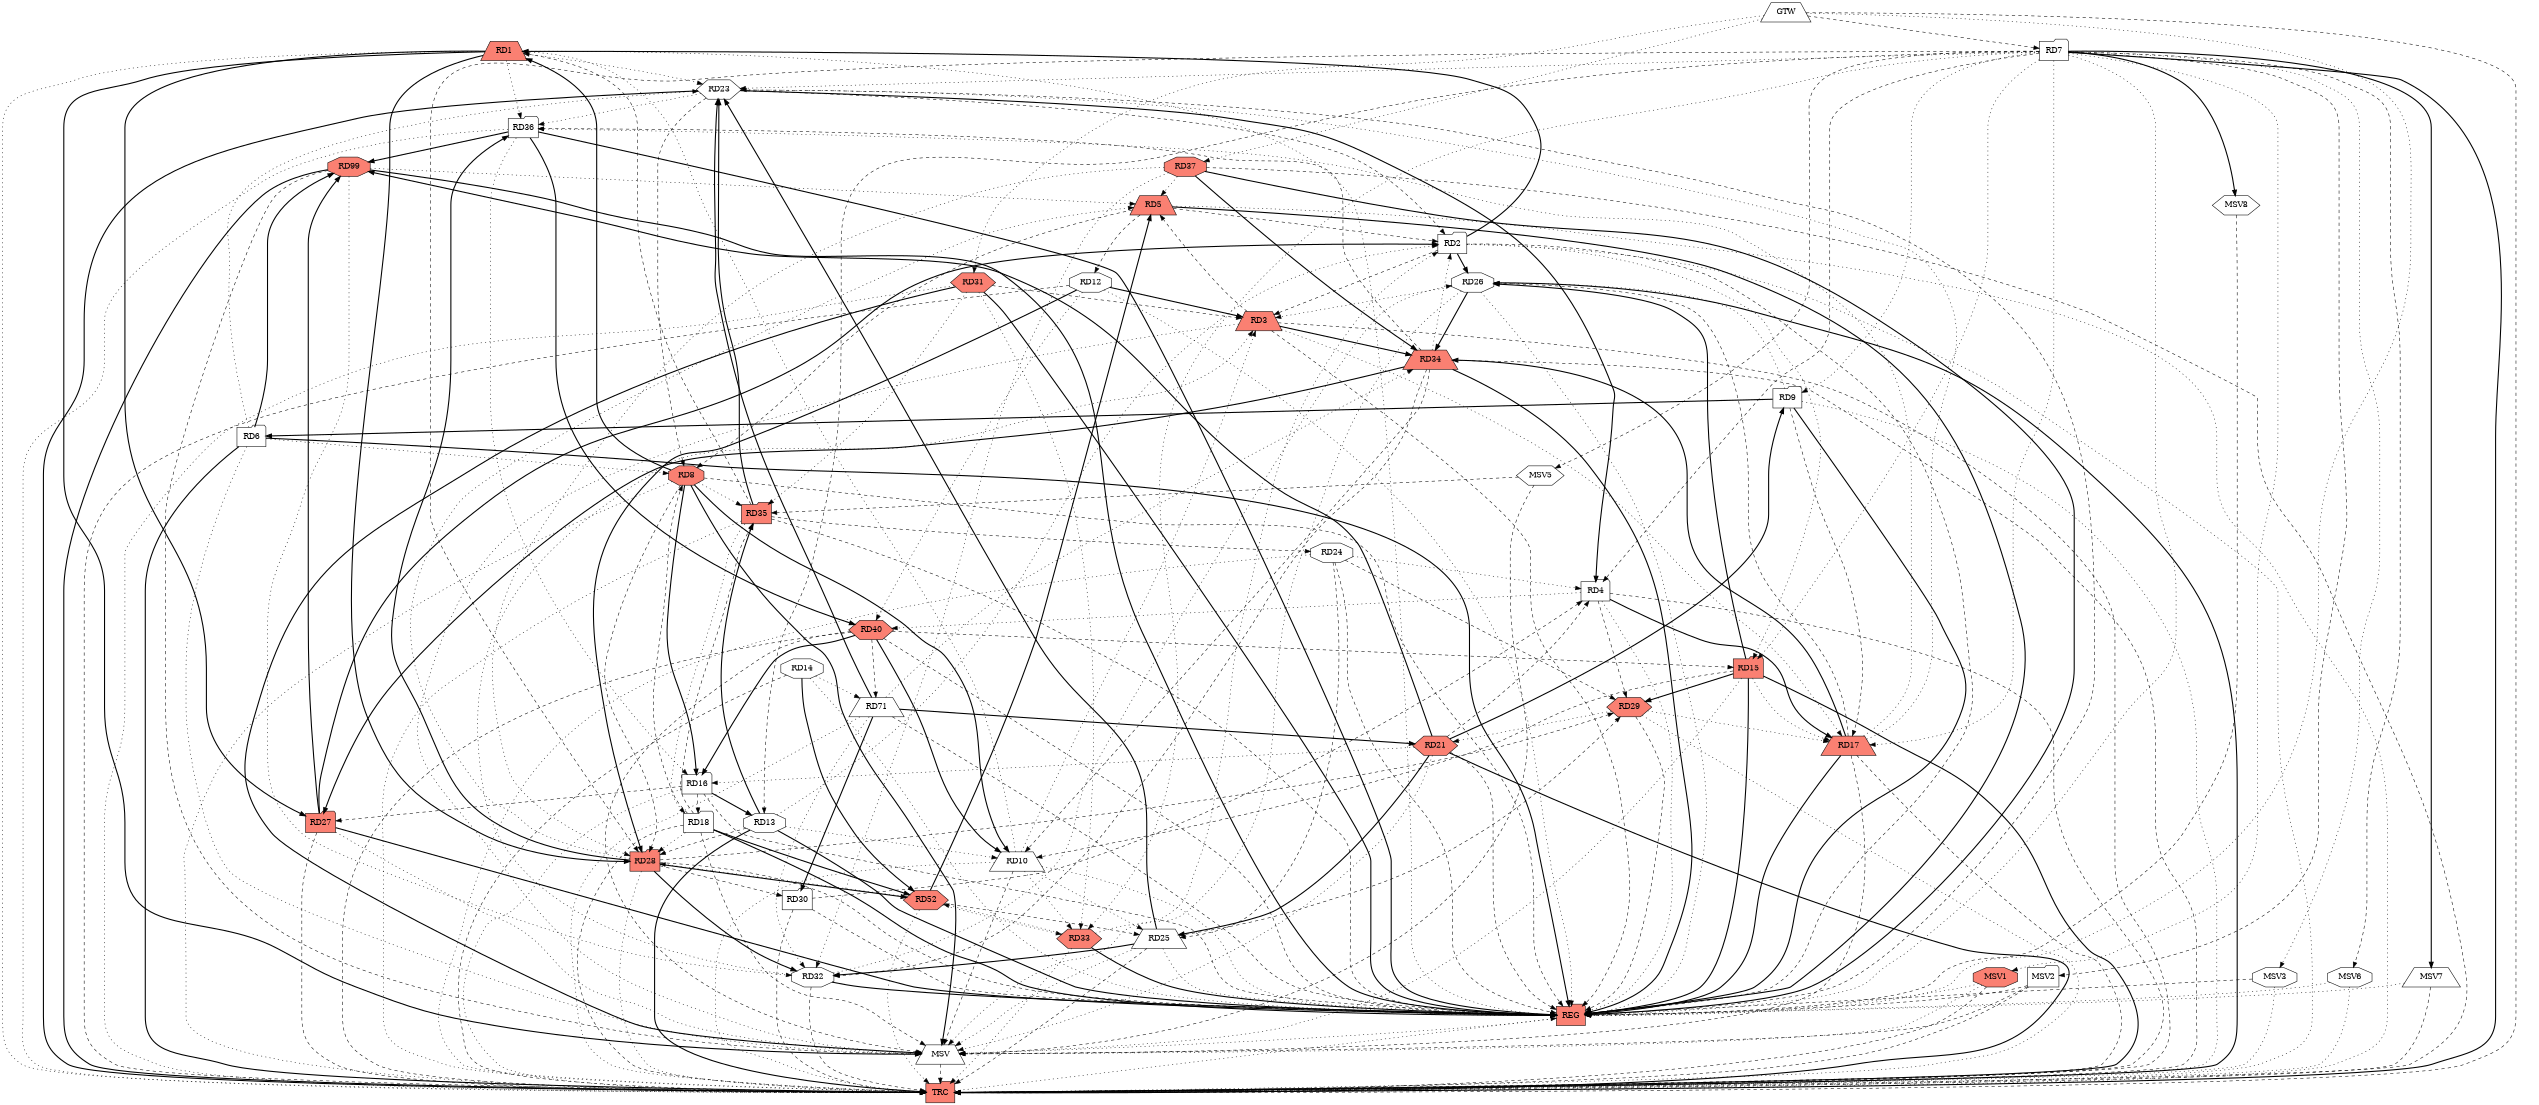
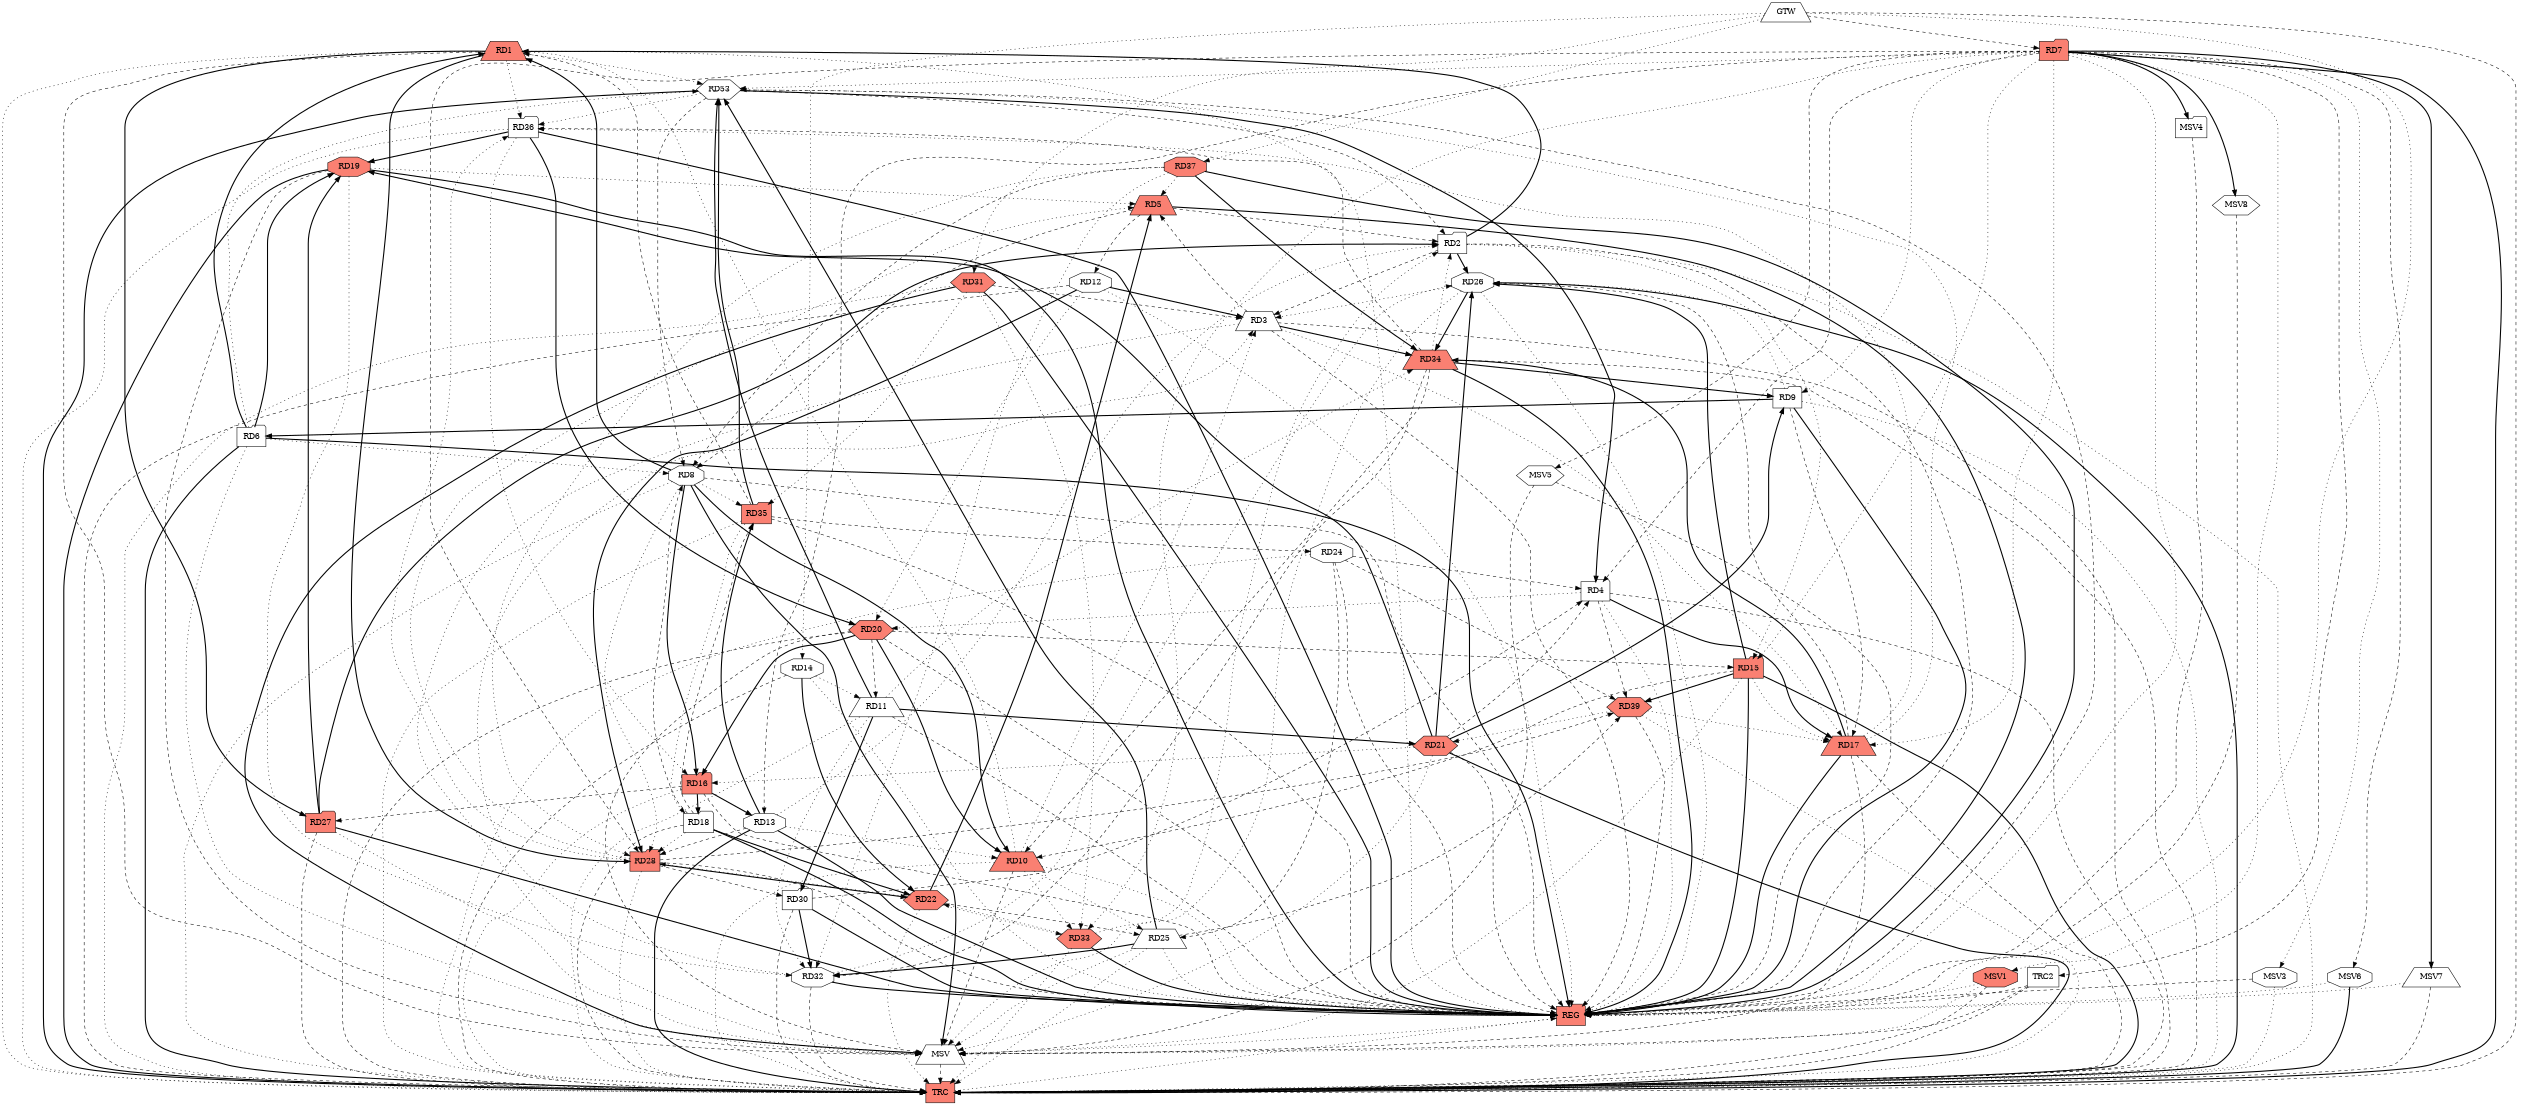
edge "GTW" -> "RD14": added
node "RD7": fillcolor white -> salmon
node "RD23": label "RD23" -> "RD53"
node "MSV4": added
node "RD99": label "RD99" -> "RD19"
edge "RD6" -> "RD1": added
node "RD3": fillcolor salmon -> white
edge "RD34" -> "RD27": now "RD34" -> "RD9"
node "RD8": fillcolor salmon -> white
edge "MSV5" -> "RD35": now "MSV5" -> "REG"
edge "RD28" -> "RD36": style bold -> dotted
edge "RD24" -> "RD4": style dotted -> dashed
node "RD40": label "RD40" -> "RD20"
edge "RD8" -> "RD28": style dashed -> dotted
edge "RD1" -> "MSV": style bold -> dashed
node "RD71": label "RD71" -> "RD11"
node "RD29": label "RD29" -> "RD39"
node "RD16": fillcolor white -> salmon
edge "RD16" -> "RD18": style dashed -> bold
node "RD10": fillcolor white -> salmon
edge "RD21" -> "RD25": now "RD21" -> "RD26"
edge "RD5" -> "TRC": removed
node "RD52": label "RD52" -> "RD22"
edge "RD37" -> "TRC": now "RD37" -> "RD8"
edge "RD28" -> "RD32": now "RD30" -> "RD32"
node "MSV2": label "MSV2" -> "TRC2"
edge "RD18" -> "MSV": removed
edge "RD30" -> "REG": style dashed -> bold
edge "RD25" -> "TRC": style dashed -> dotted
edge "MSV6" -> "TRC": style dotted -> bold
